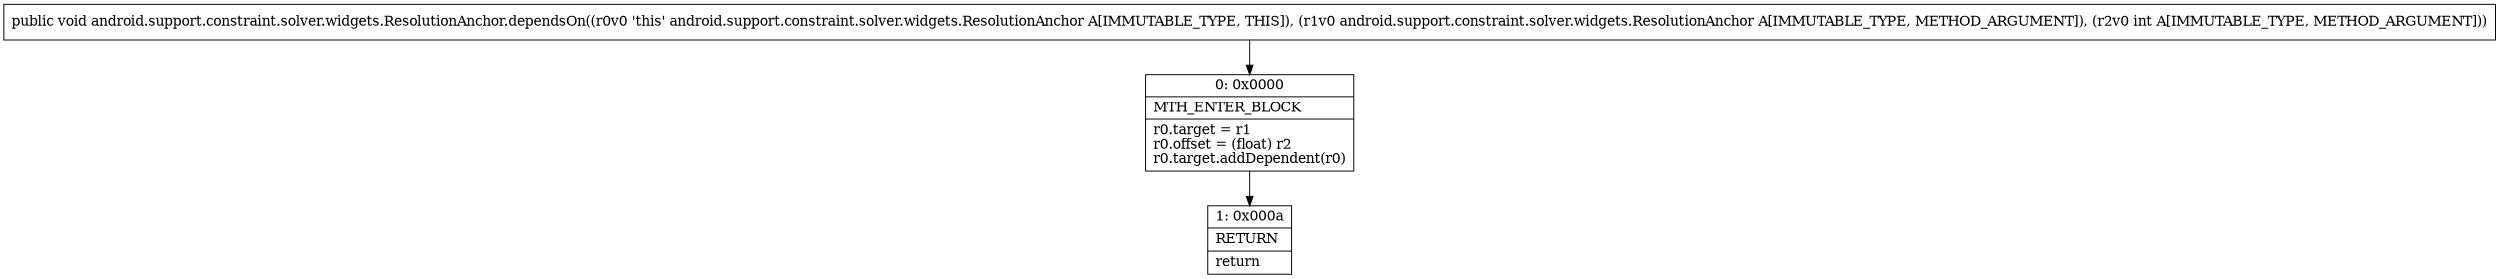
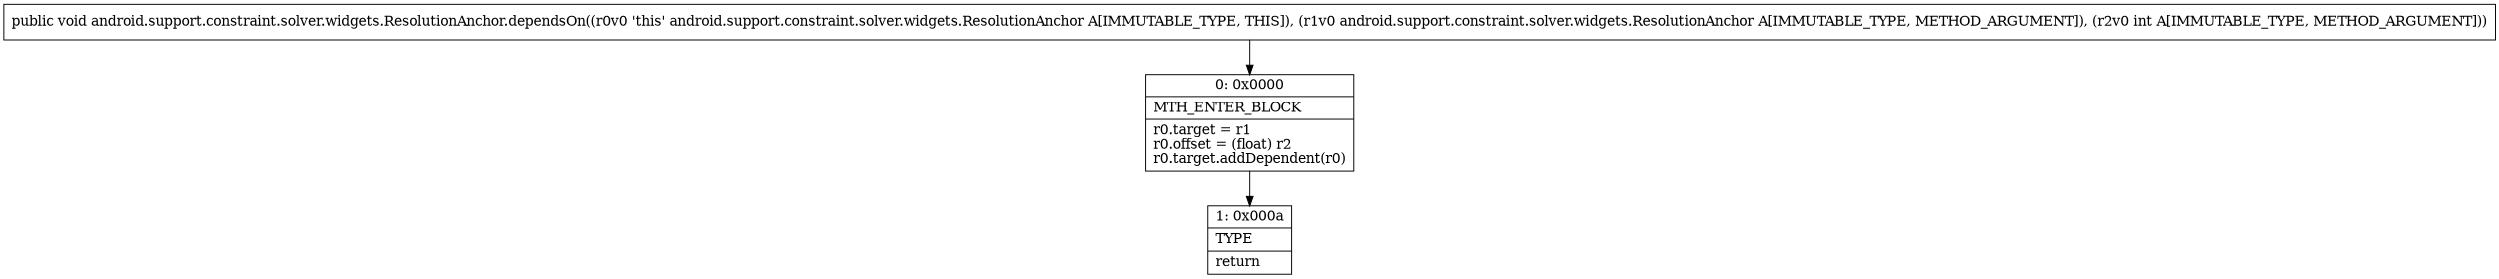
node "1: 0x000a": text "RETURN" -> "TYPE"
